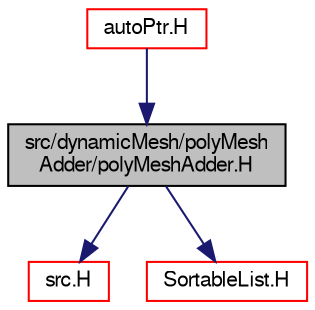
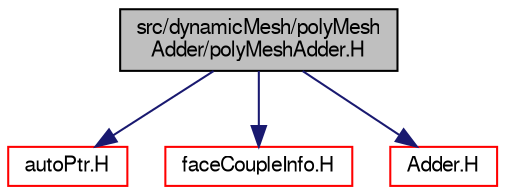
edge "autoPtr.H" -> "src/dynamicMesh/polyMesh Adder/polyMeshAdder.H": reversed
node "src.H": label "src.H" -> "faceCoupleInfo.H"
node "SortableList.H": label "SortableList.H" -> "Adder.H"
